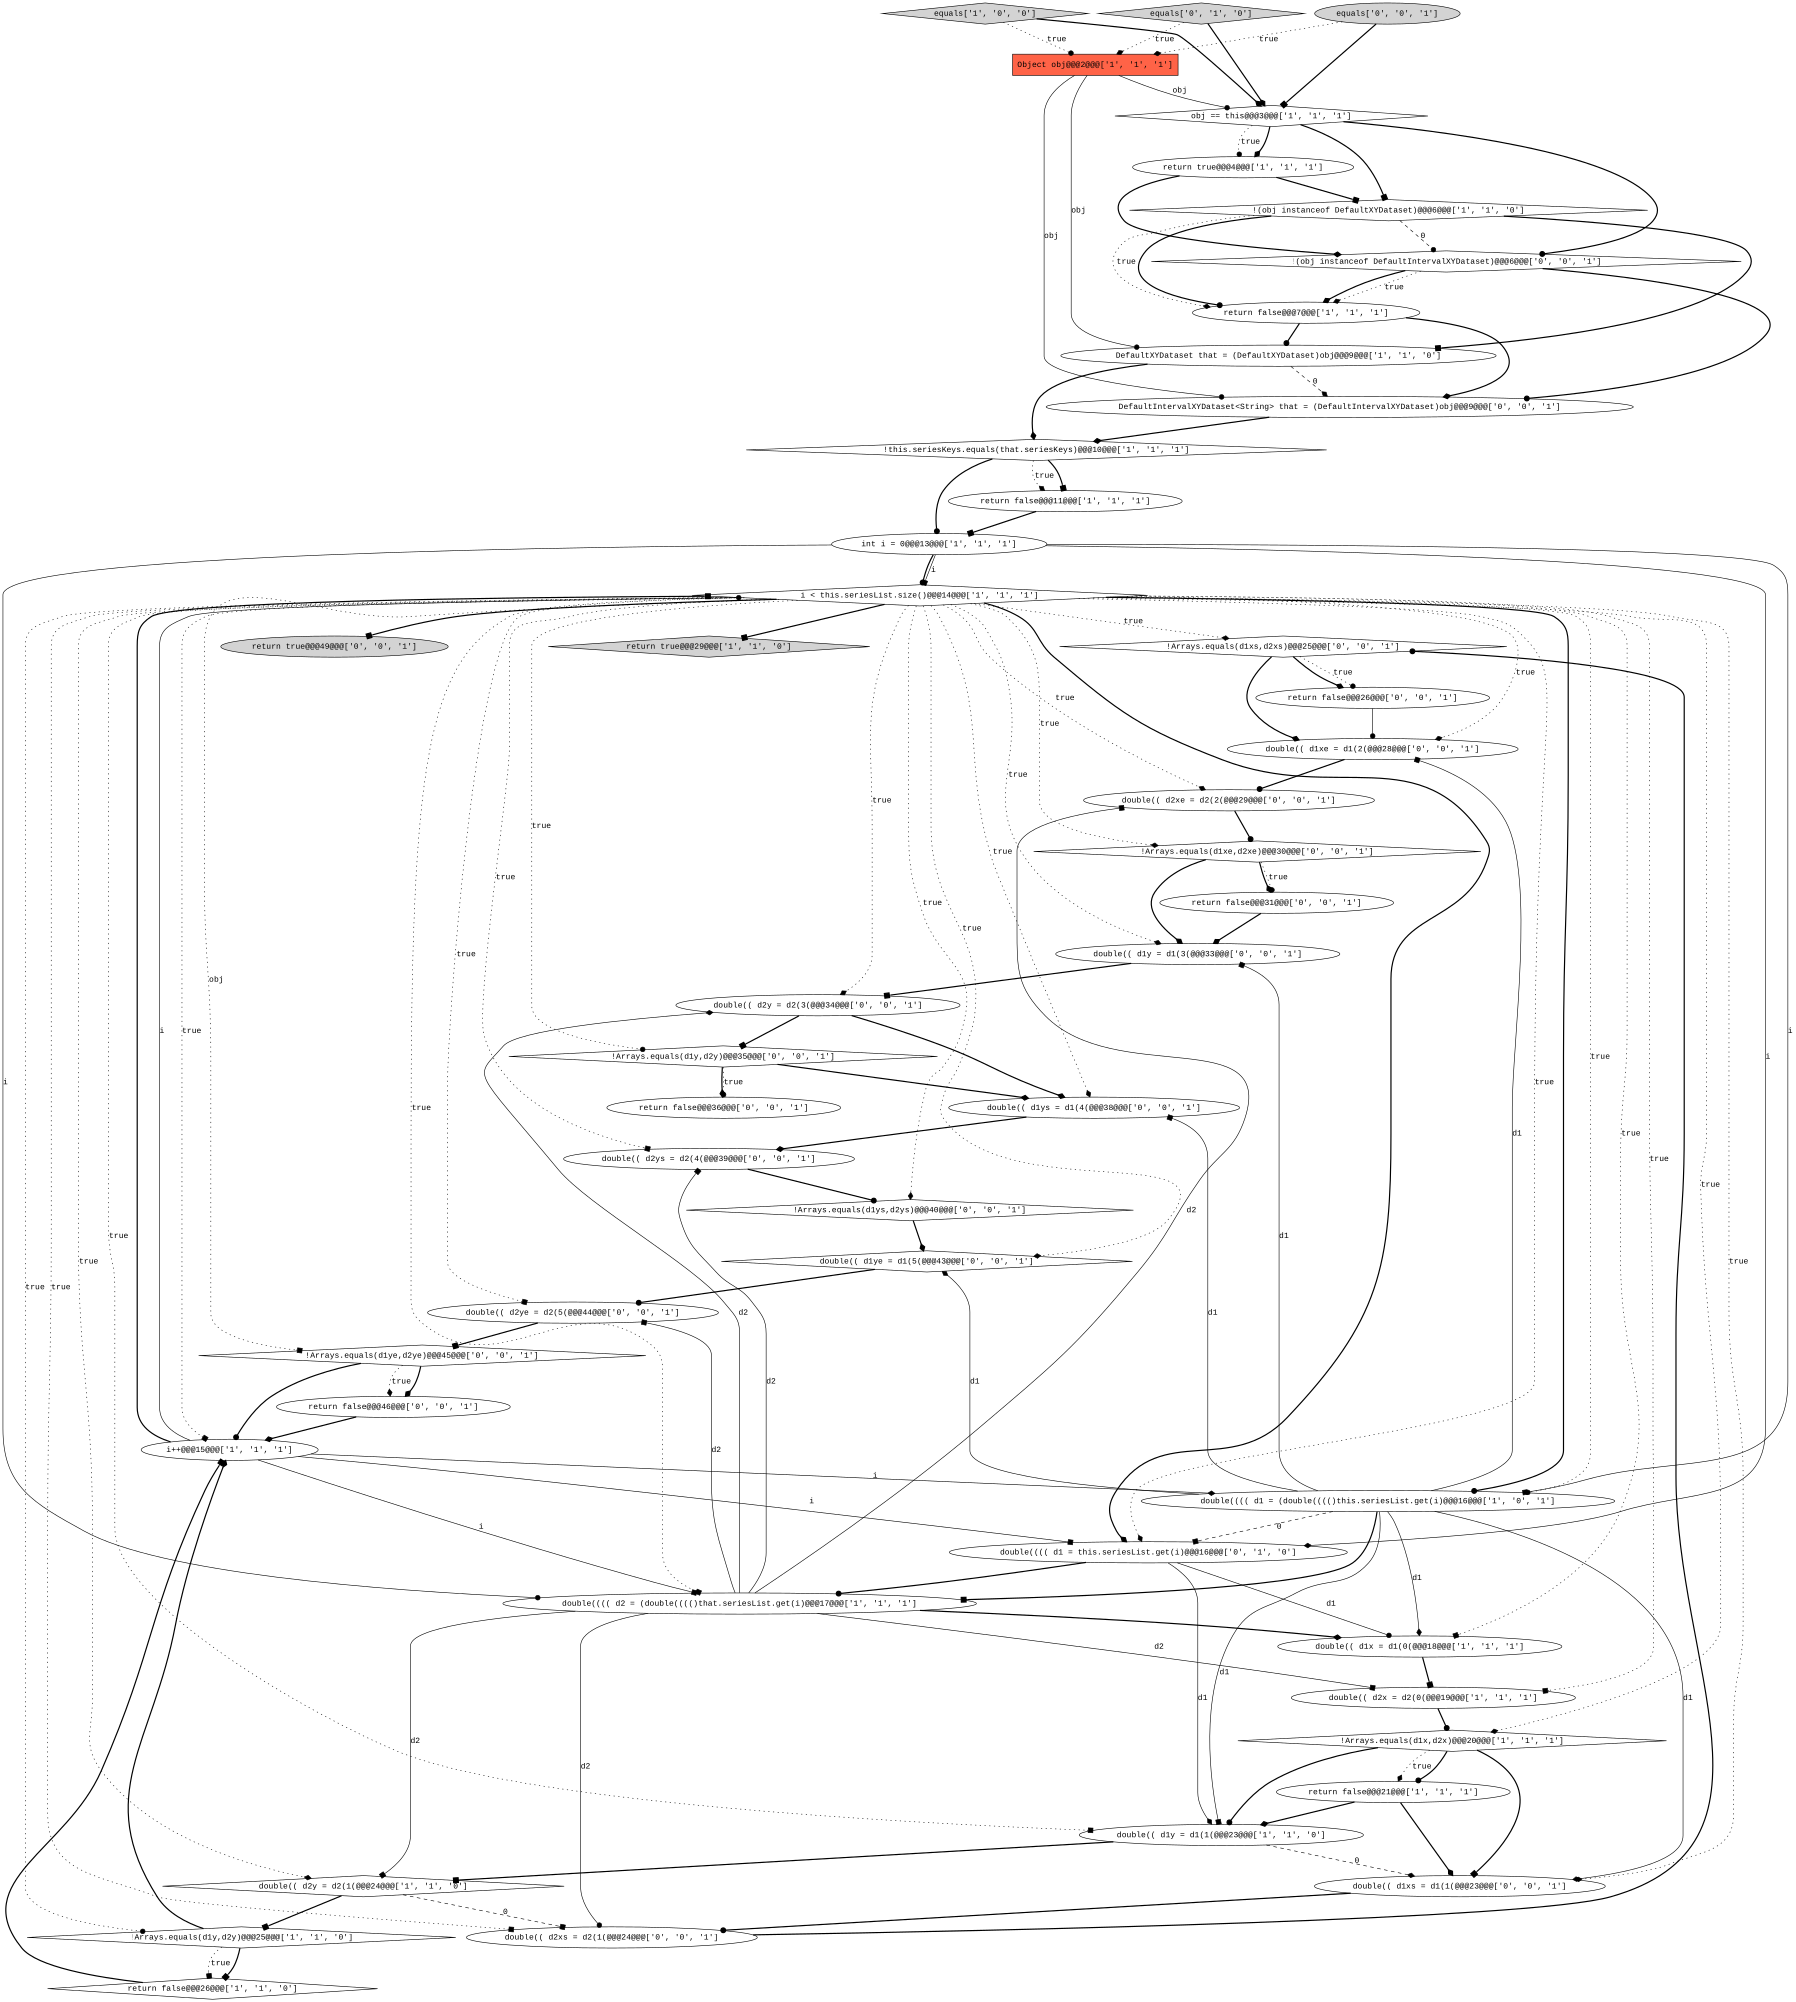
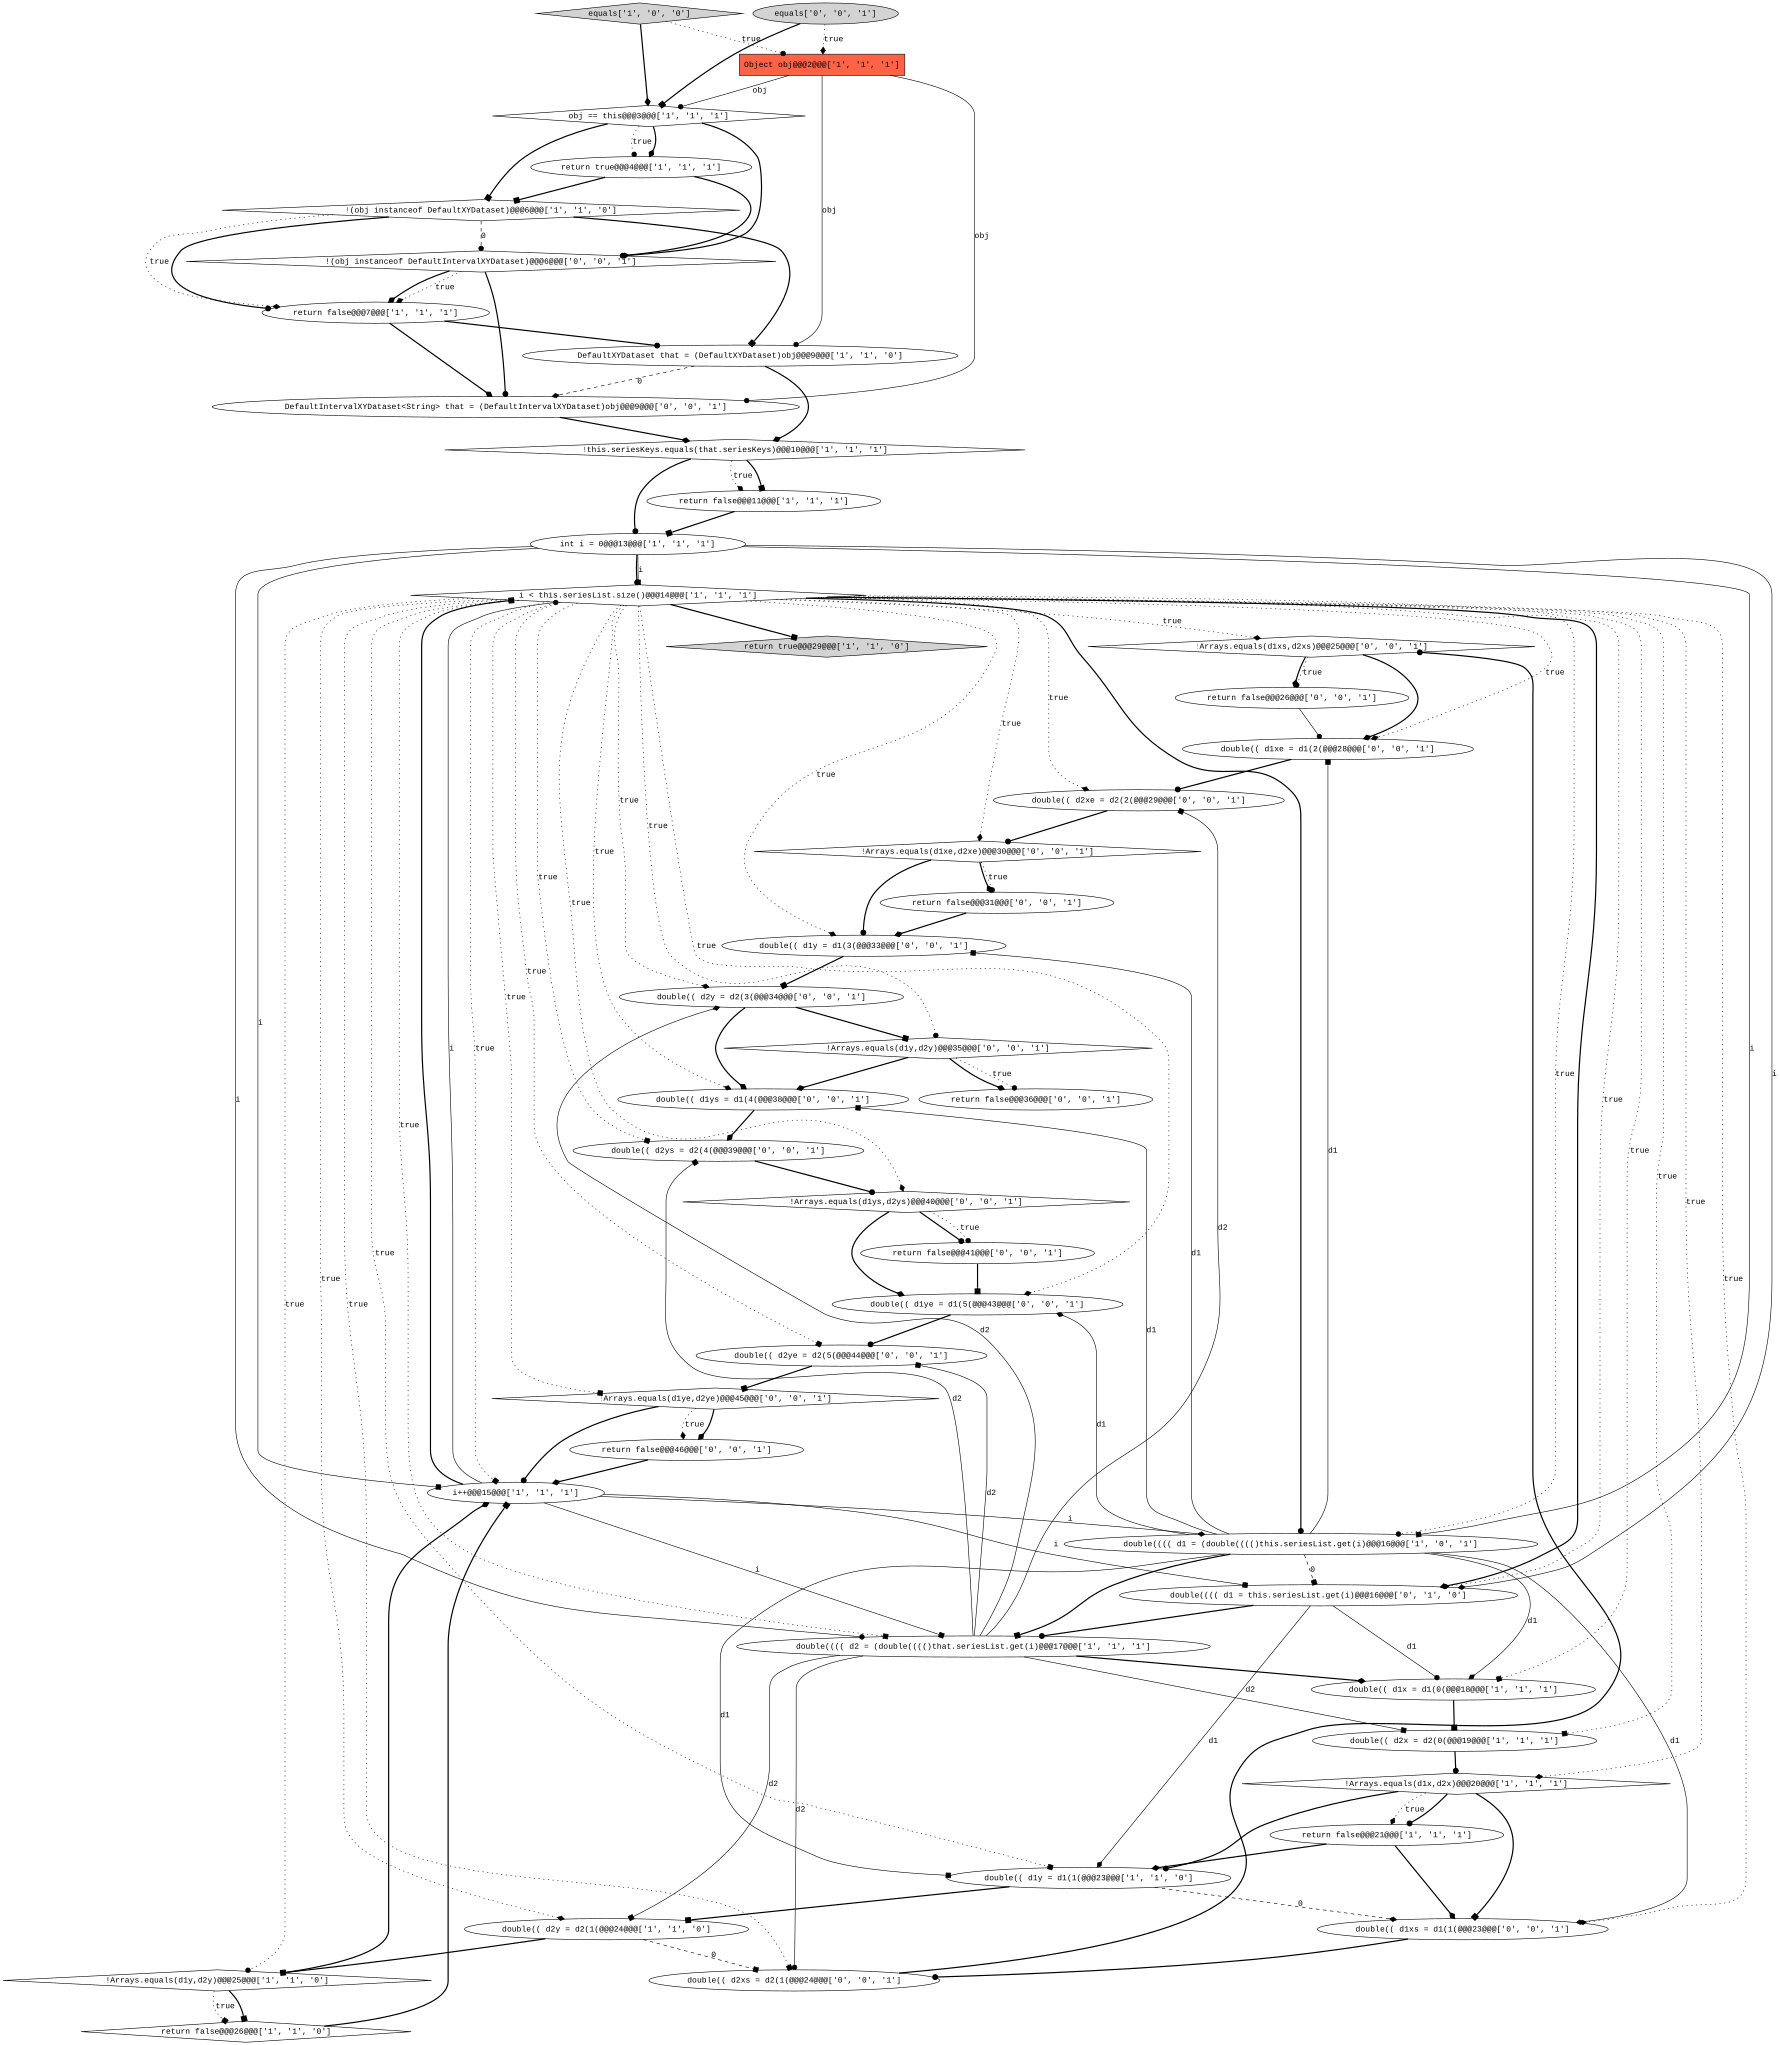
node "equals['0', '1', '0']": removed
node "return true@@@49@@@['0', '0', '1']": removed
edge "!Arrays.equals(d1xe,d2xe)@@@30@@@['0', '0', '1']" -> "double(( d1y = d1(3(@@@33@@@['0', '0', '1']": arrowhead diamond -> dot
edge "int i = 0@@@13@@@['1', '1', '1']" -> "i++@@@15@@@['1', '1', '1']": added, label "i"
edge "i < this.seriesList.size()@@@14@@@['1', '1', '1']" -> "!Arrays.equals(d1ye,d2ye)@@@45@@@['0', '0', '1']": label "obj" -> "true"
node "return false@@@41@@@['0', '0', '1']": added
node "double(( d1ye = d1(5(@@@43@@@['0', '0', '1']": shape diamond -> ellipse
node "double(( d2y = d2(1(@@@24@@@['1', '1', '0']": shape diamond -> ellipse
